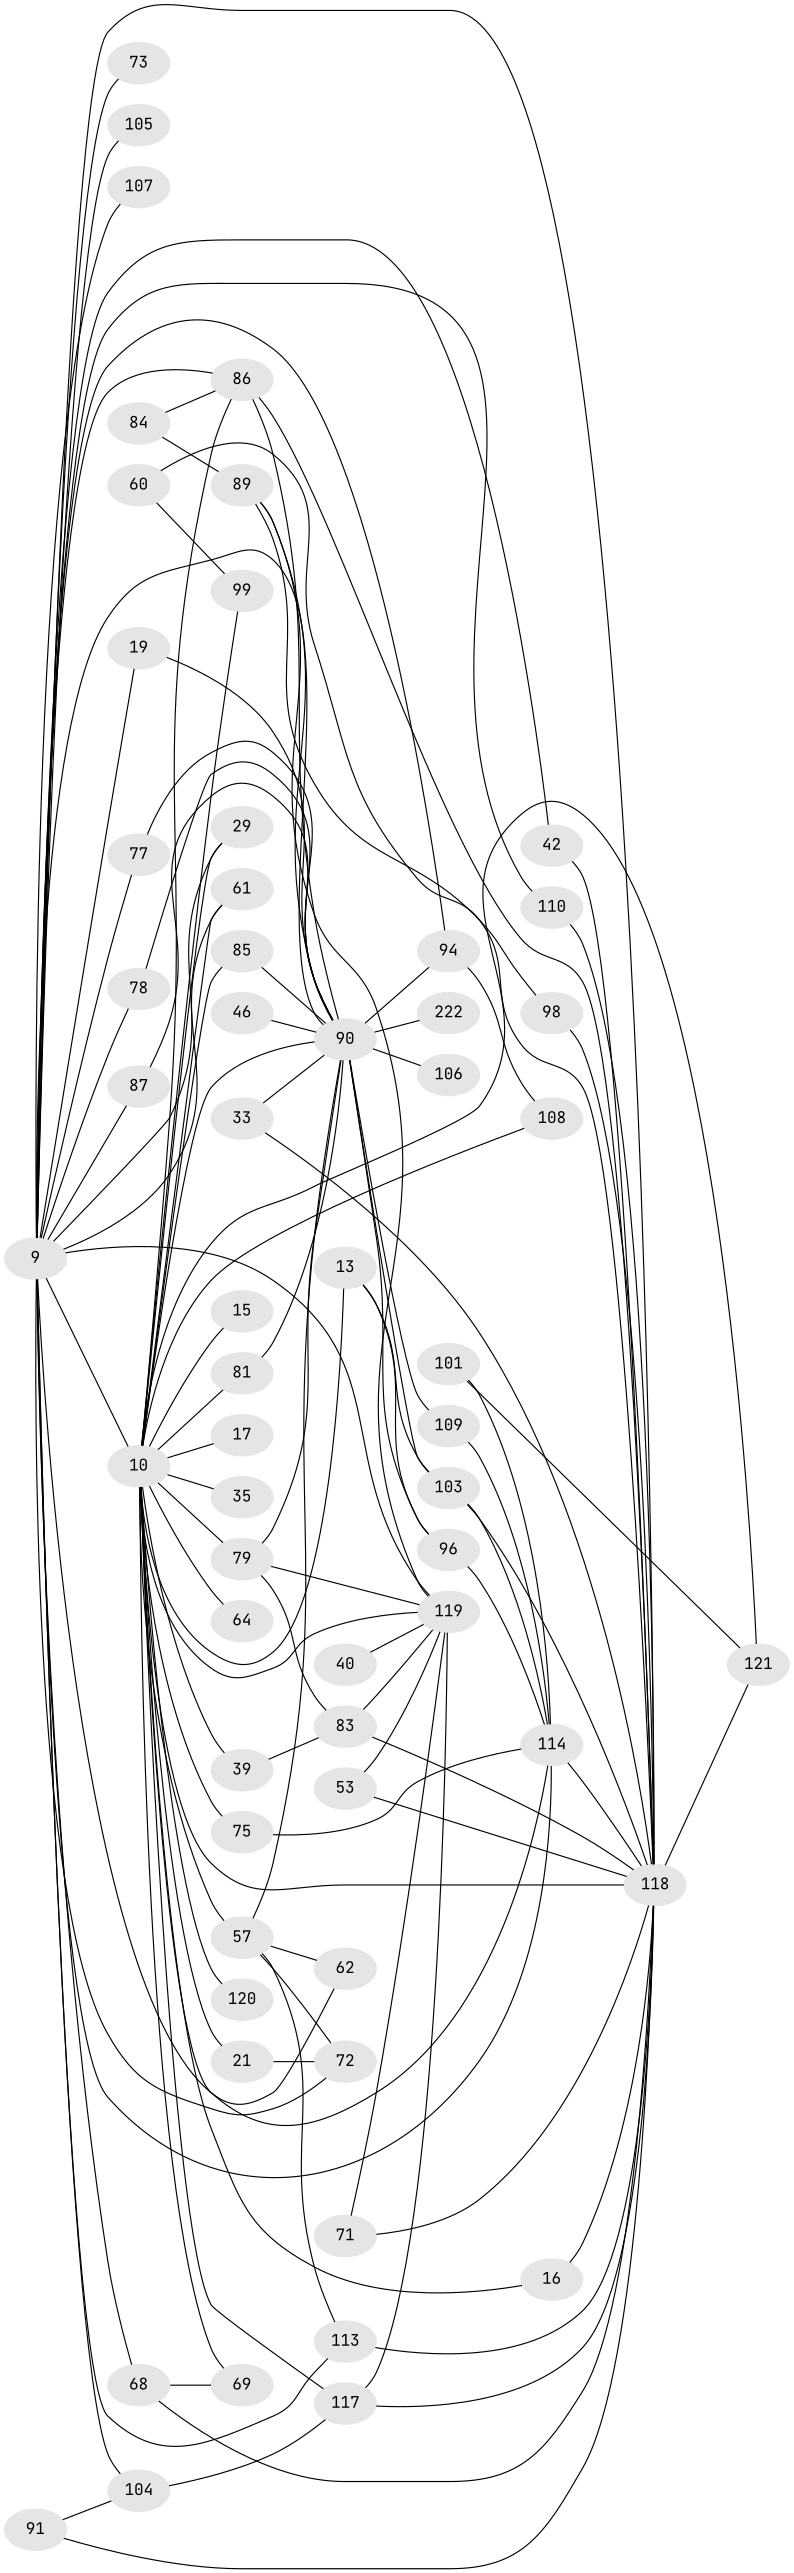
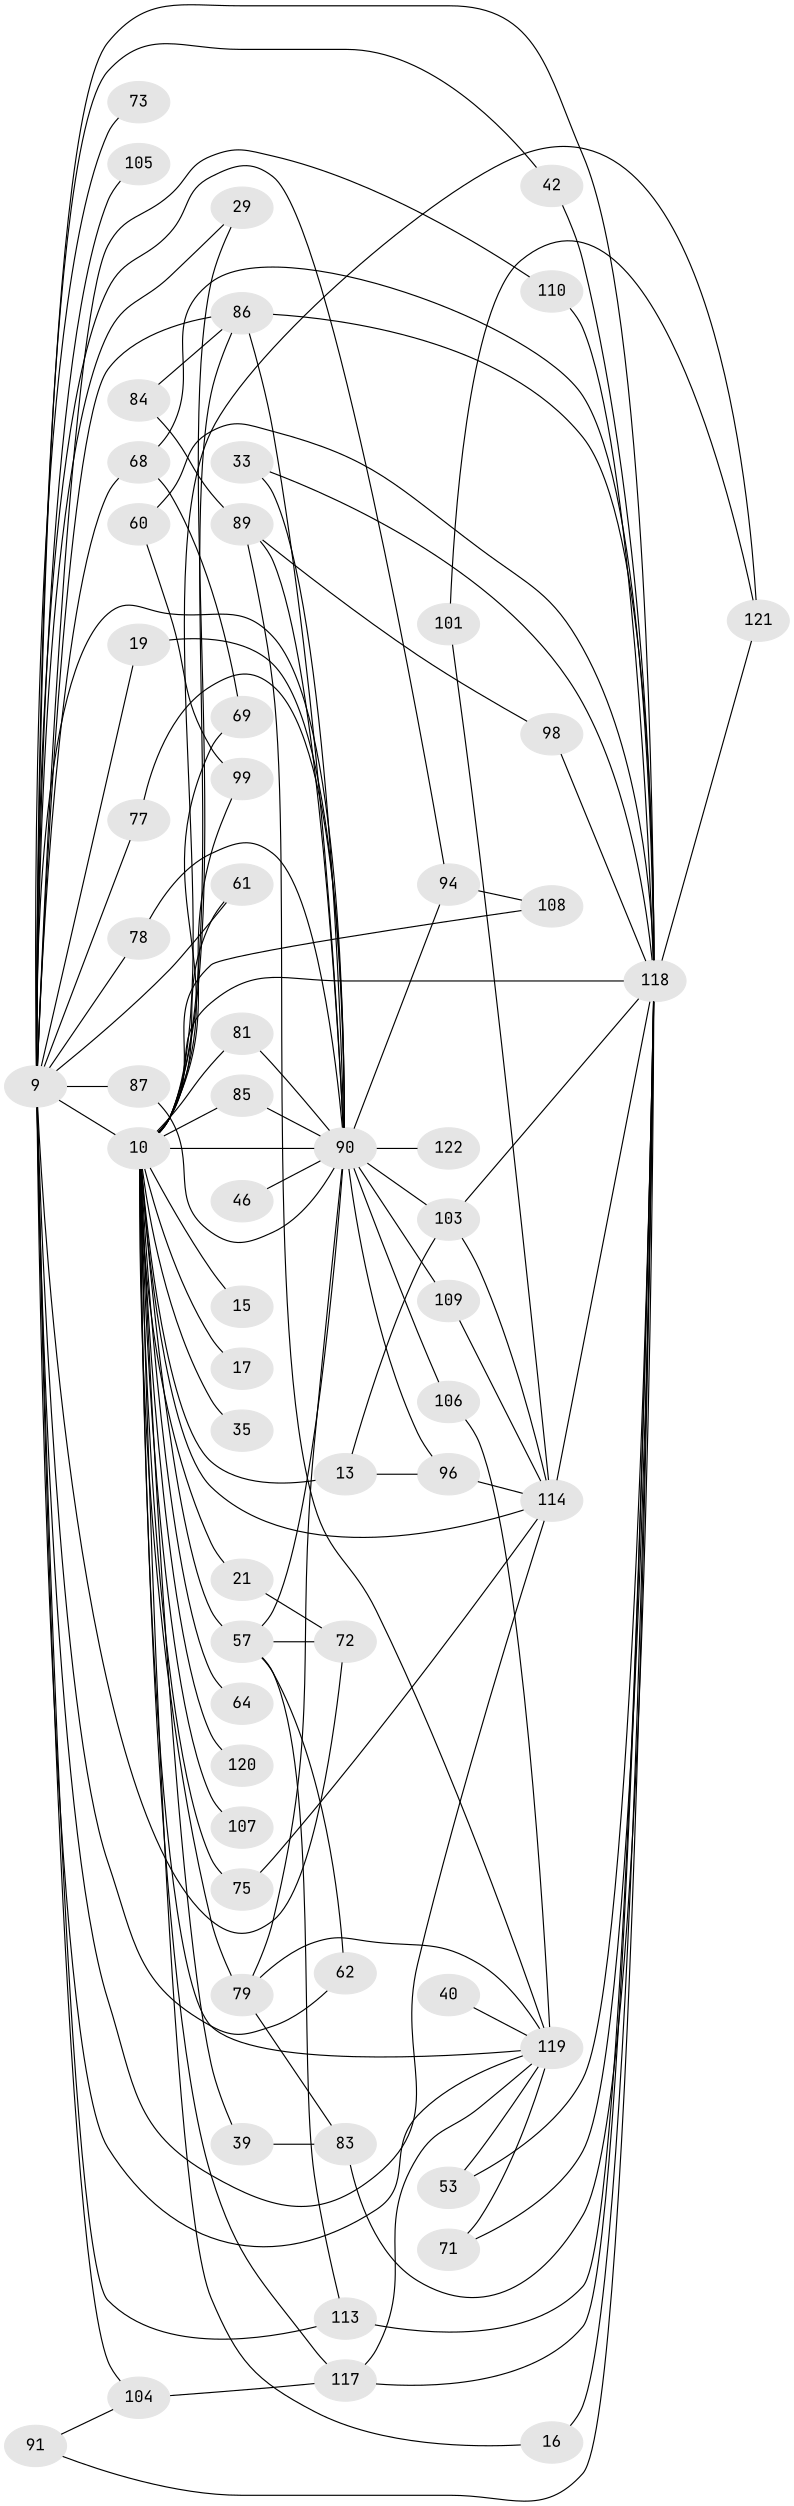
edge "107" -- "9": now "107" -- "10"
node "222": label "222" -> "122"
edge "119" -- "83": now "119" -- "106"
